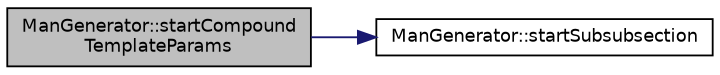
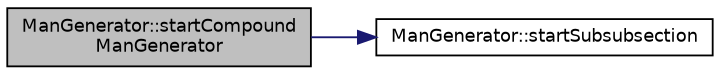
node "ManGenerator::startCompound TemplateParams": label "ManGenerator::startCompound TemplateParams" -> "ManGenerator::startCompound ManGenerator"
